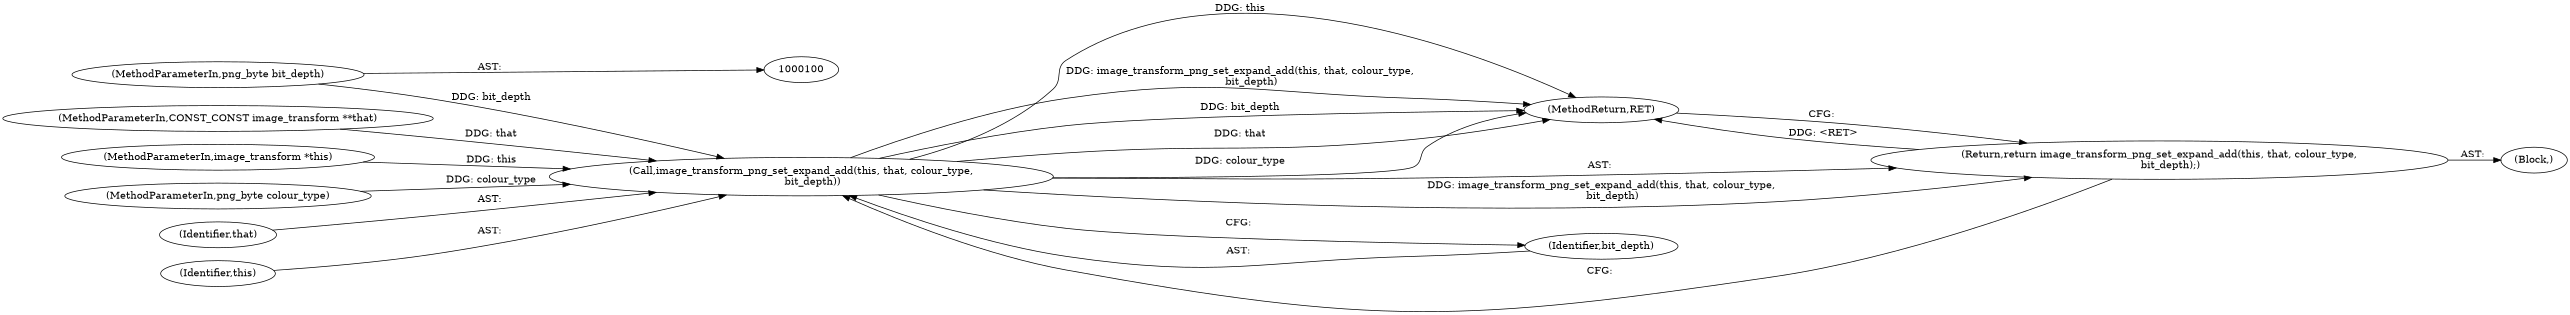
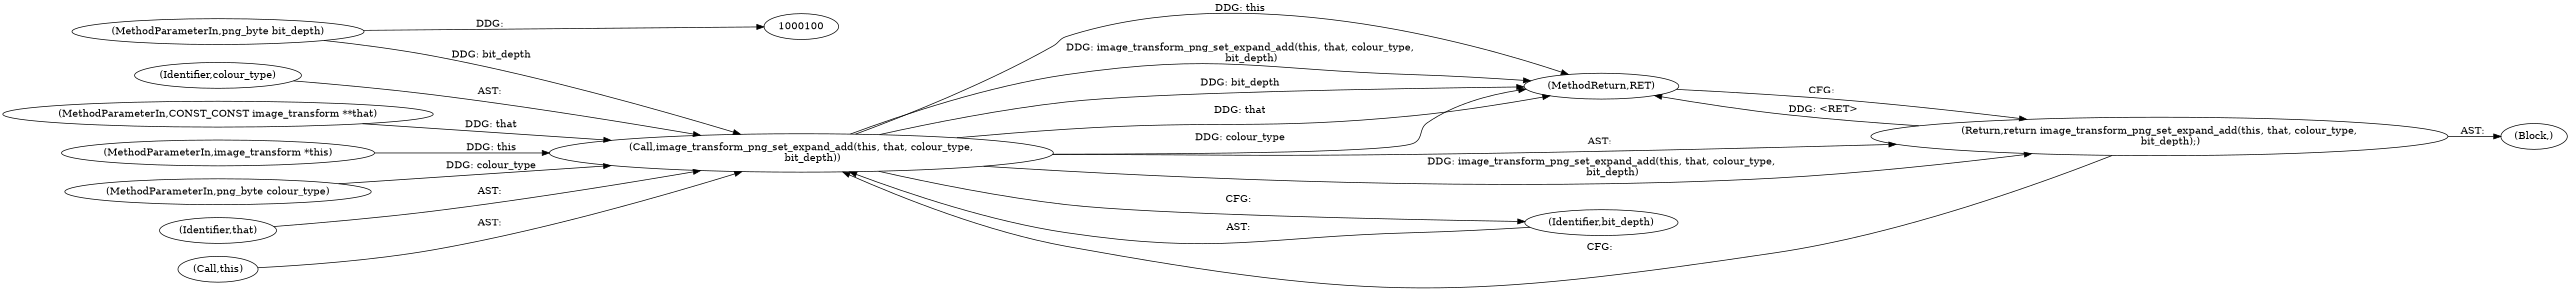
edge "(MethodParameterIn,png_byte bit_depth)" -> "1000100": label "AST: " -> "DDG: "
node "(Identifier,colour_type)": added
node "(Identifier,this)": label "(Identifier,this)" -> "(Call,this)"
